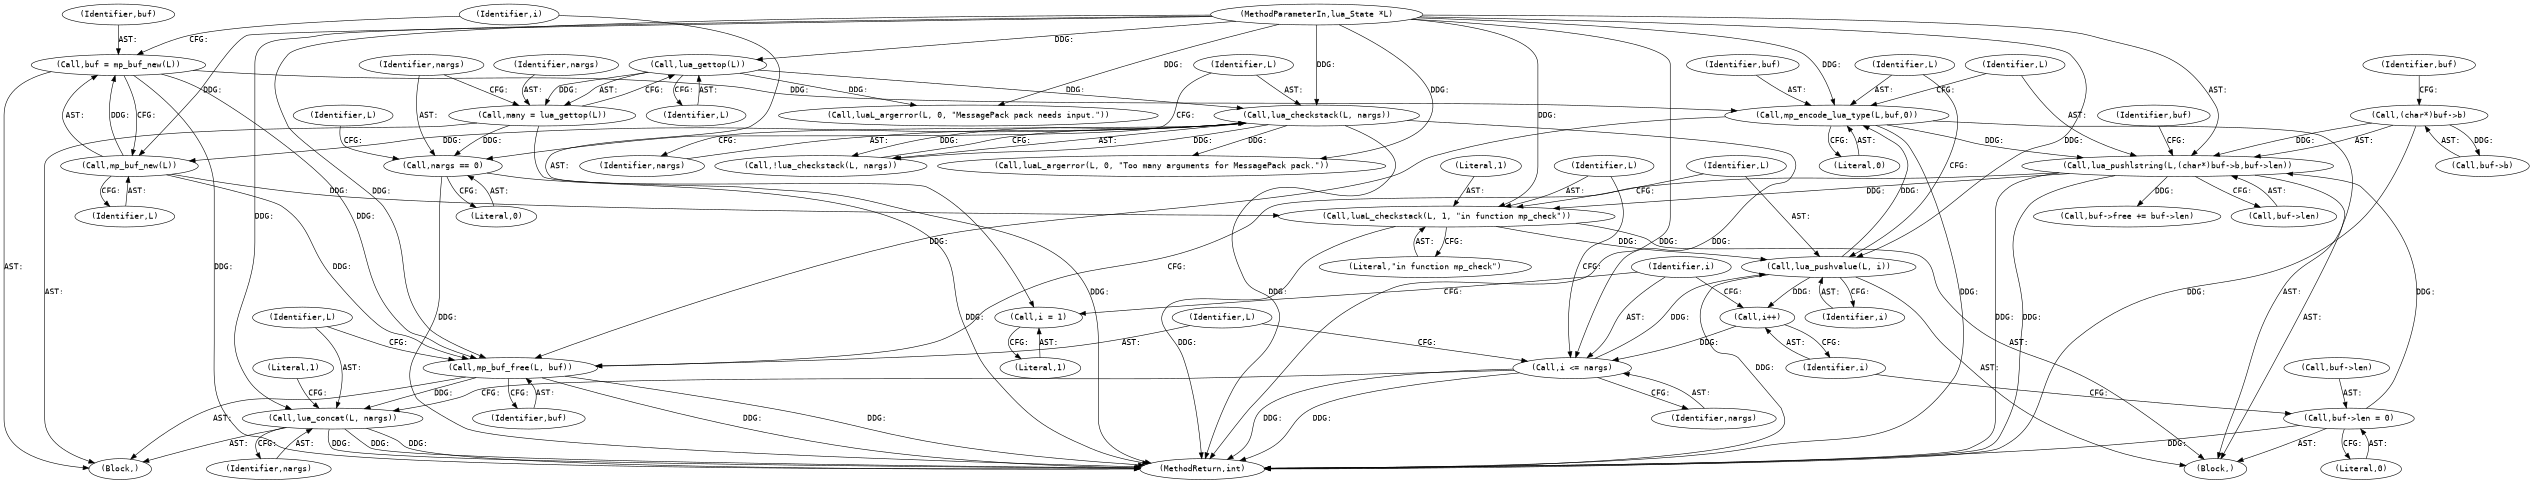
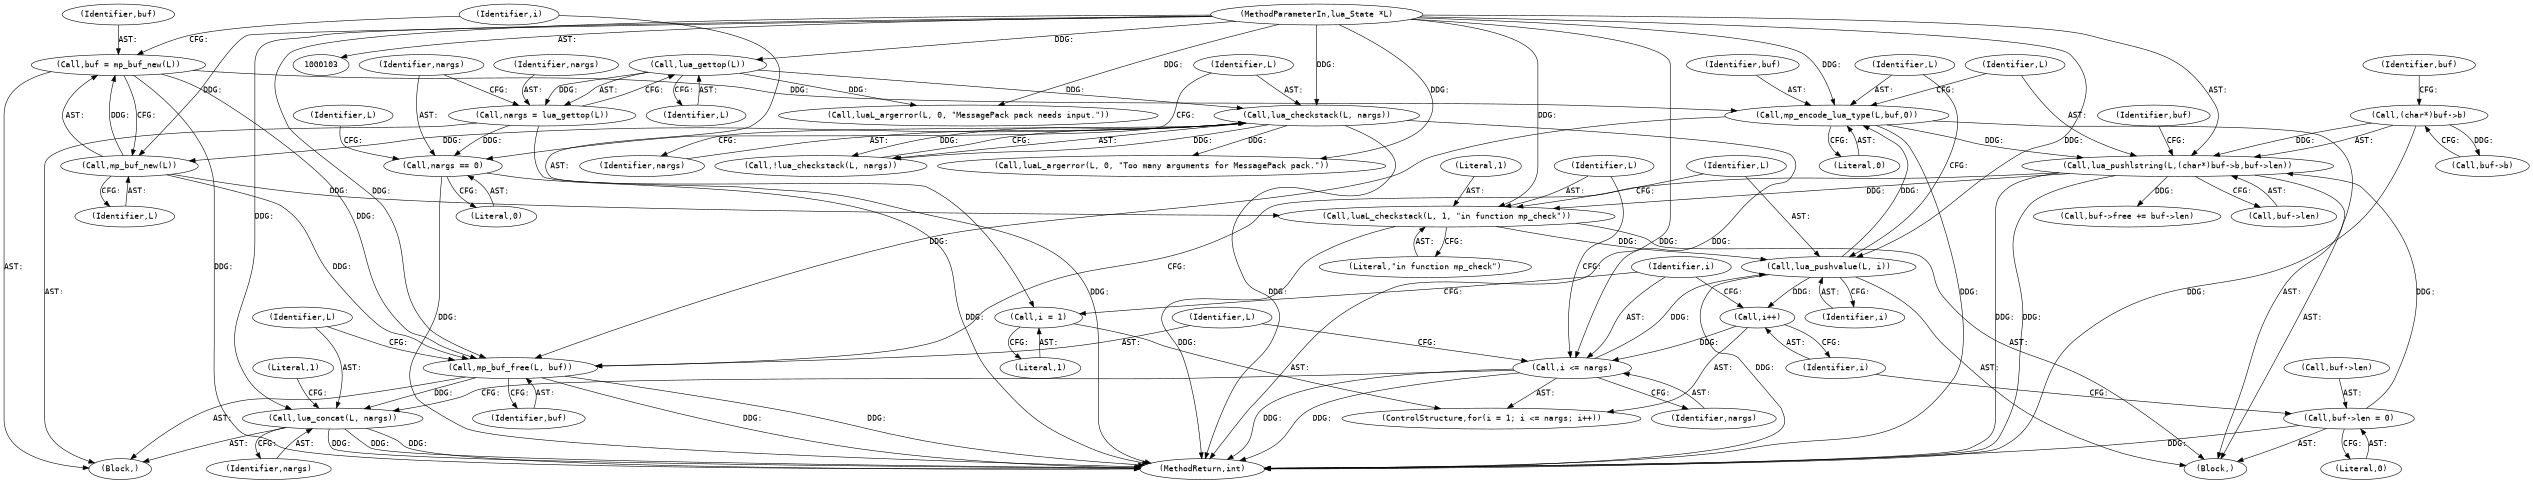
node "1000103": added
node "(Call,many = lua_gettop(L))": label "(Call,many = lua_gettop(L))" -> "(Call,nargs = lua_gettop(L))"
edge "(Call,buf->b)" -> "(Call,(char*)buf->b)": label "AST: " -> "CFG: "
node "(ControlStructure,for(i = 1; i <= nargs; i++))": added
